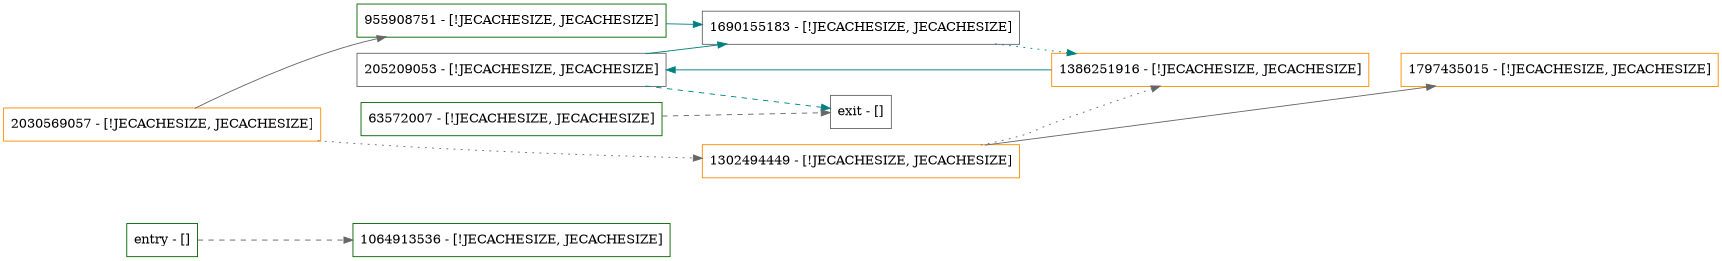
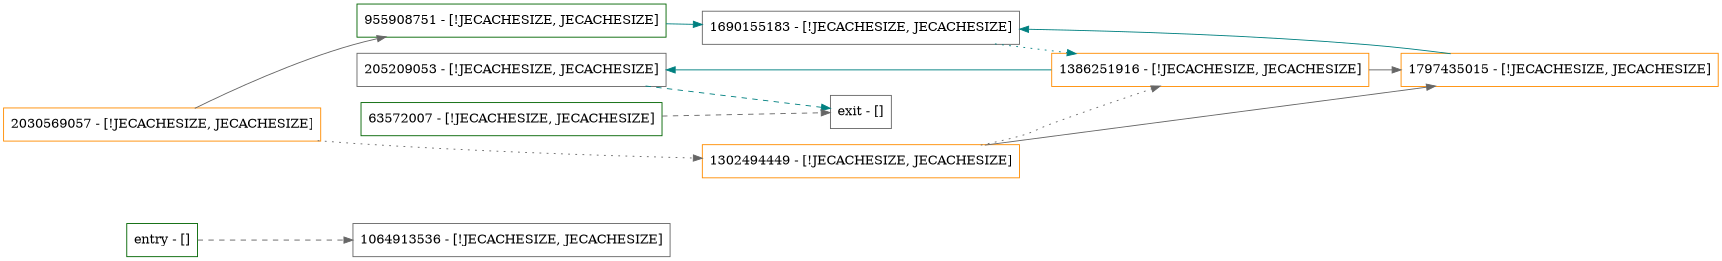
edge "205209053 - [!JECACHESIZE, JECACHESIZE]" -> "1690155183 - [!JECACHESIZE, JECACHESIZE]": now "1797435015 - [!JECACHESIZE, JECACHESIZE]" -> "1690155183 - [!JECACHESIZE, JECACHESIZE]"
edge "1386251916 - [!JECACHESIZE, JECACHESIZE]" -> "1797435015 - [!JECACHESIZE, JECACHESIZE]": added
node "1064913536 - [!JECACHESIZE, JECACHESIZE]": color darkgreen -> gray40
